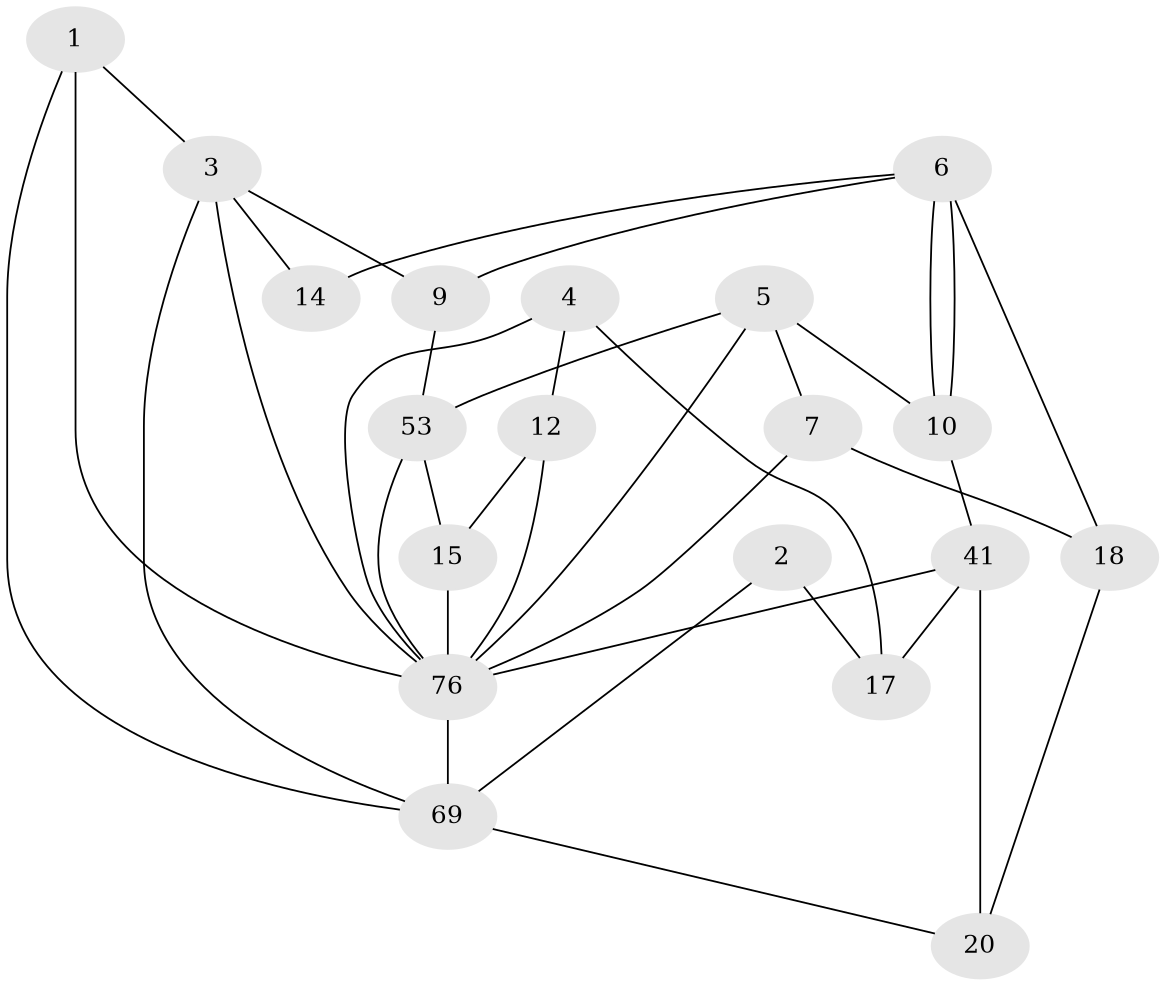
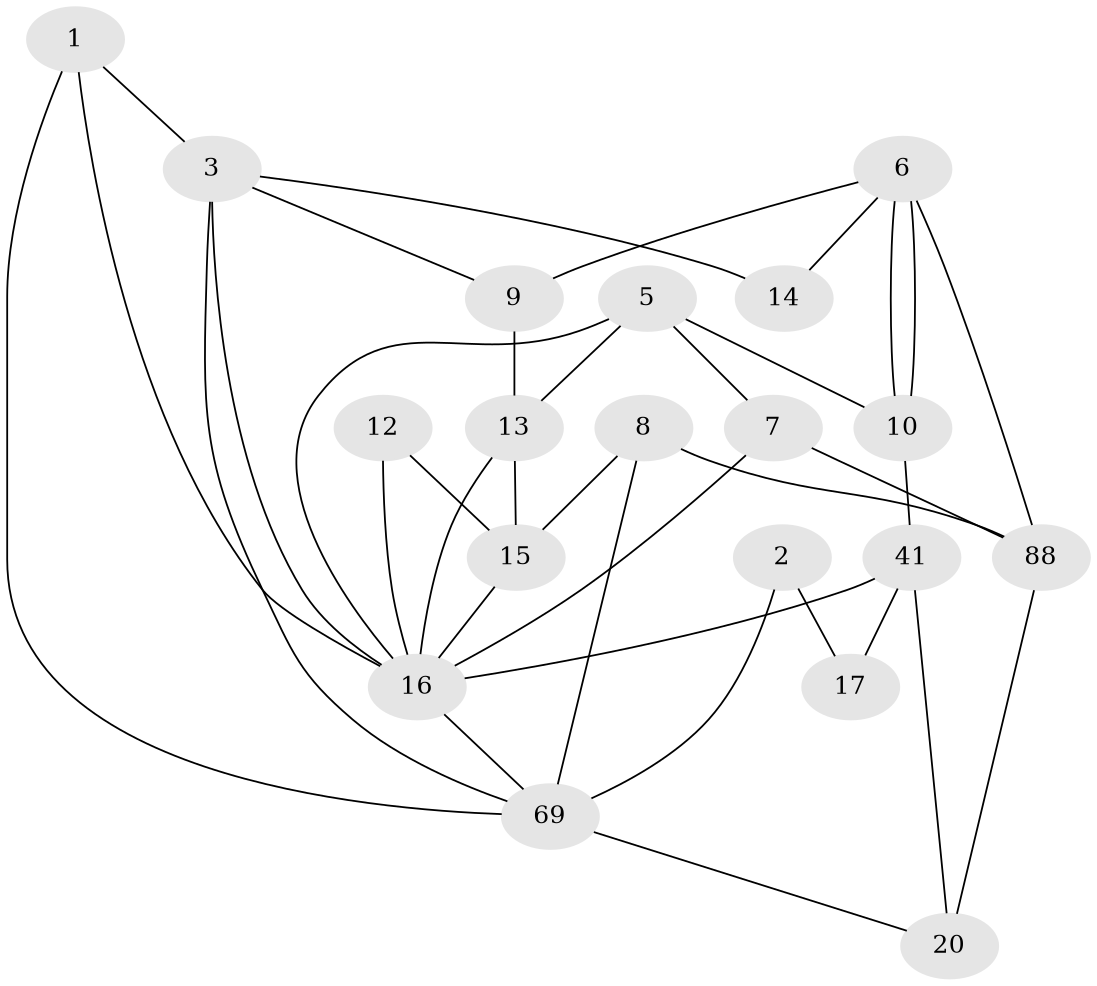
node "4": removed
node "53": label "53" -> "13"
node "8": added
node "18": label "18" -> "88"
node "76": label "76" -> "16"
